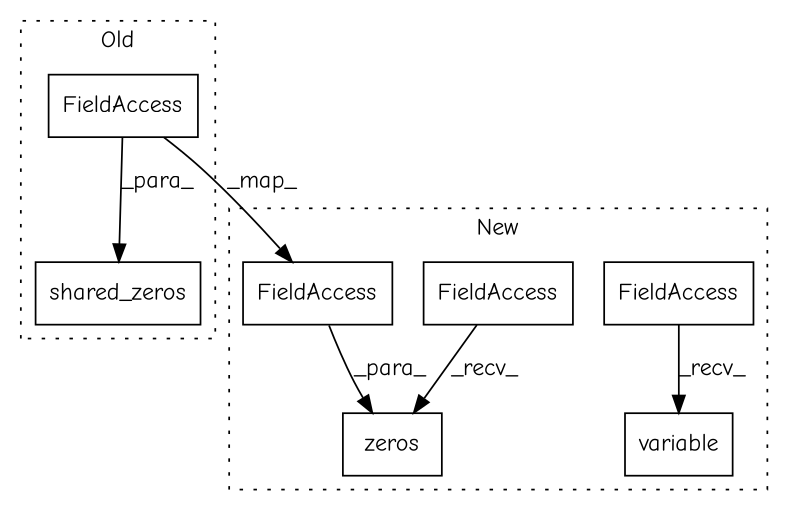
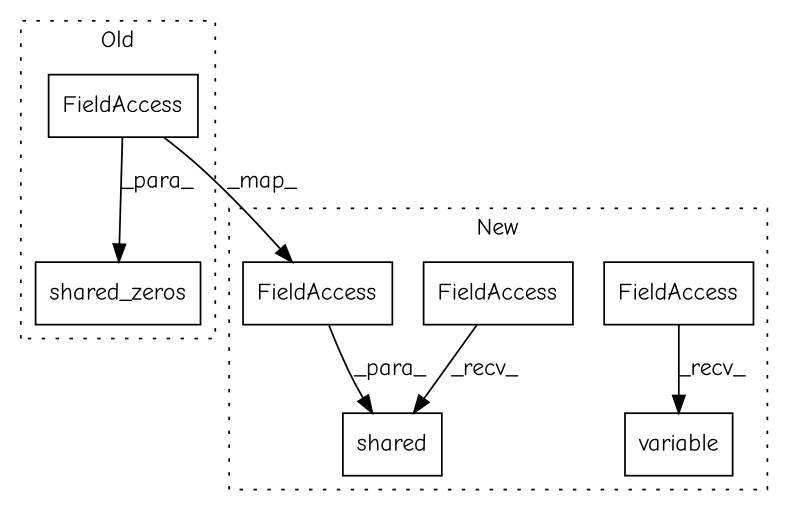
node "zeros": label "zeros" -> "shared"
